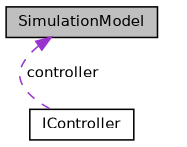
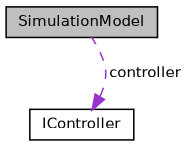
edge "IController" -> "SimulationModel": reversed
